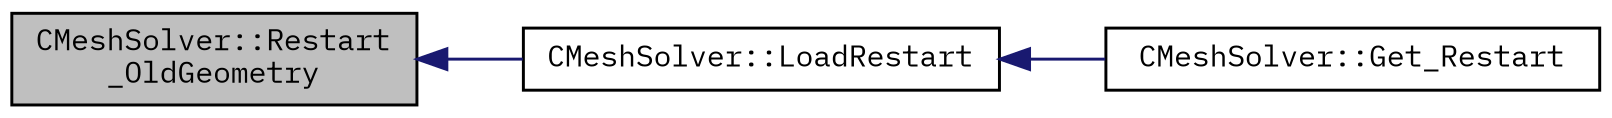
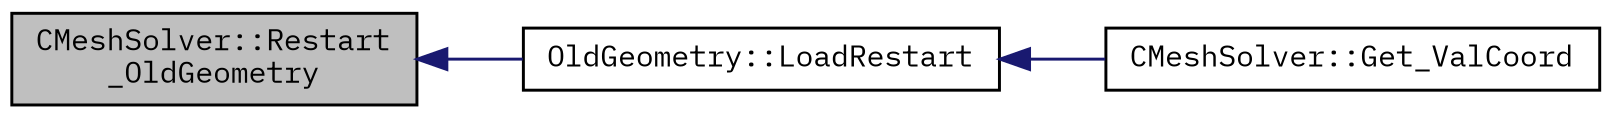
node "CMeshSolver::LoadRestart": label "CMeshSolver::LoadRestart" -> "OldGeometry::LoadRestart"
node "CMeshSolver::Get_Restart": label "CMeshSolver::Get_Restart" -> "CMeshSolver::Get_ValCoord"
